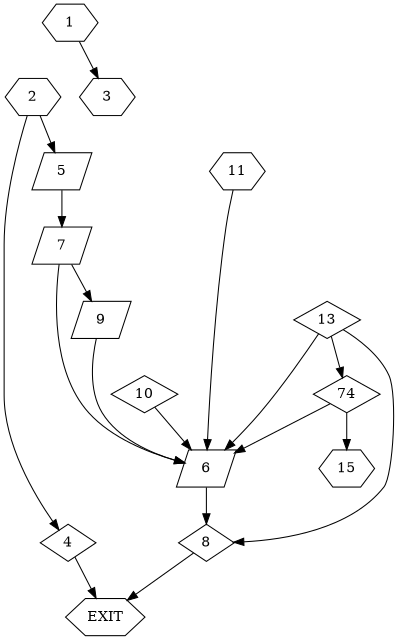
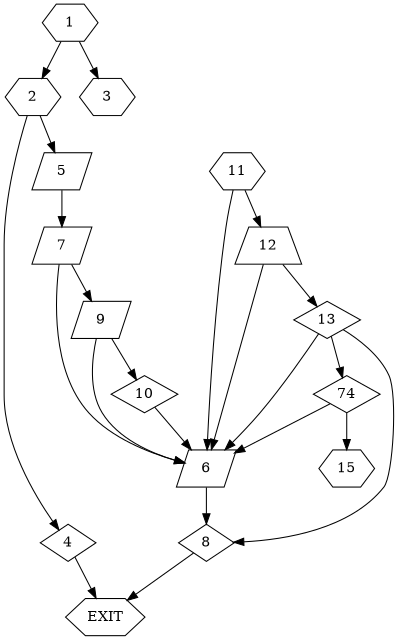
edge "1" -> "2": added
node "12": added
edge "9" -> "10": added
